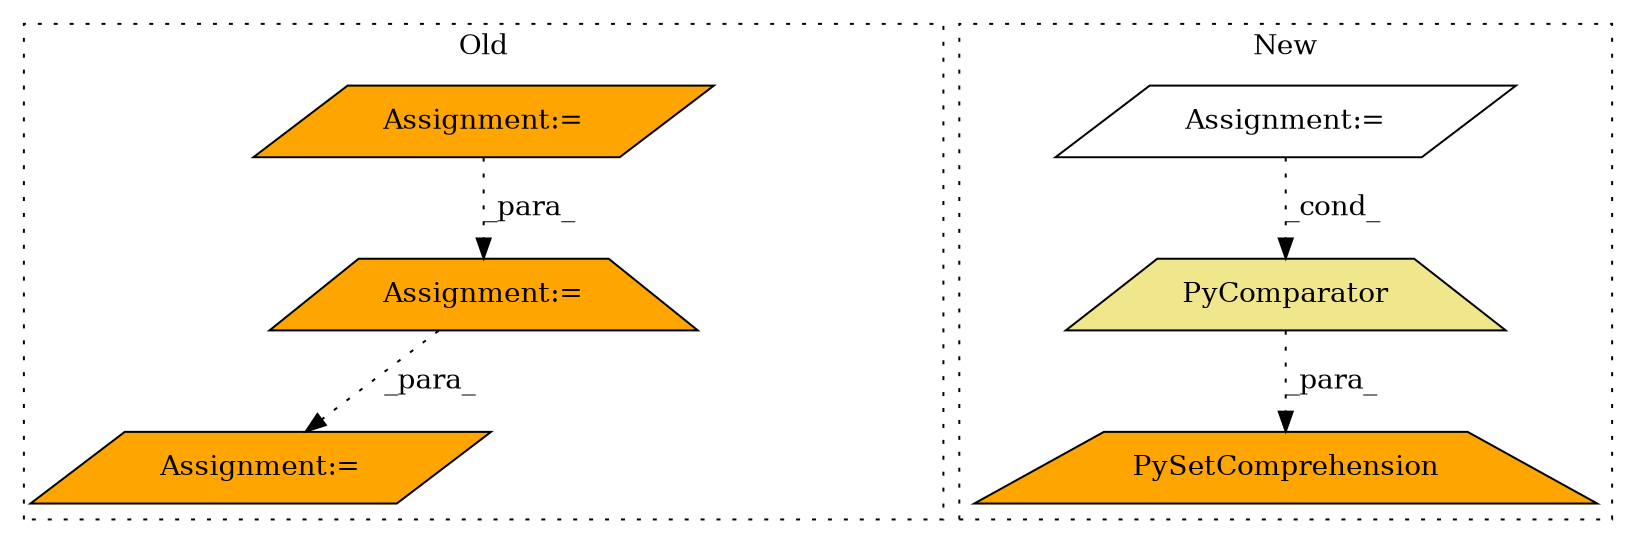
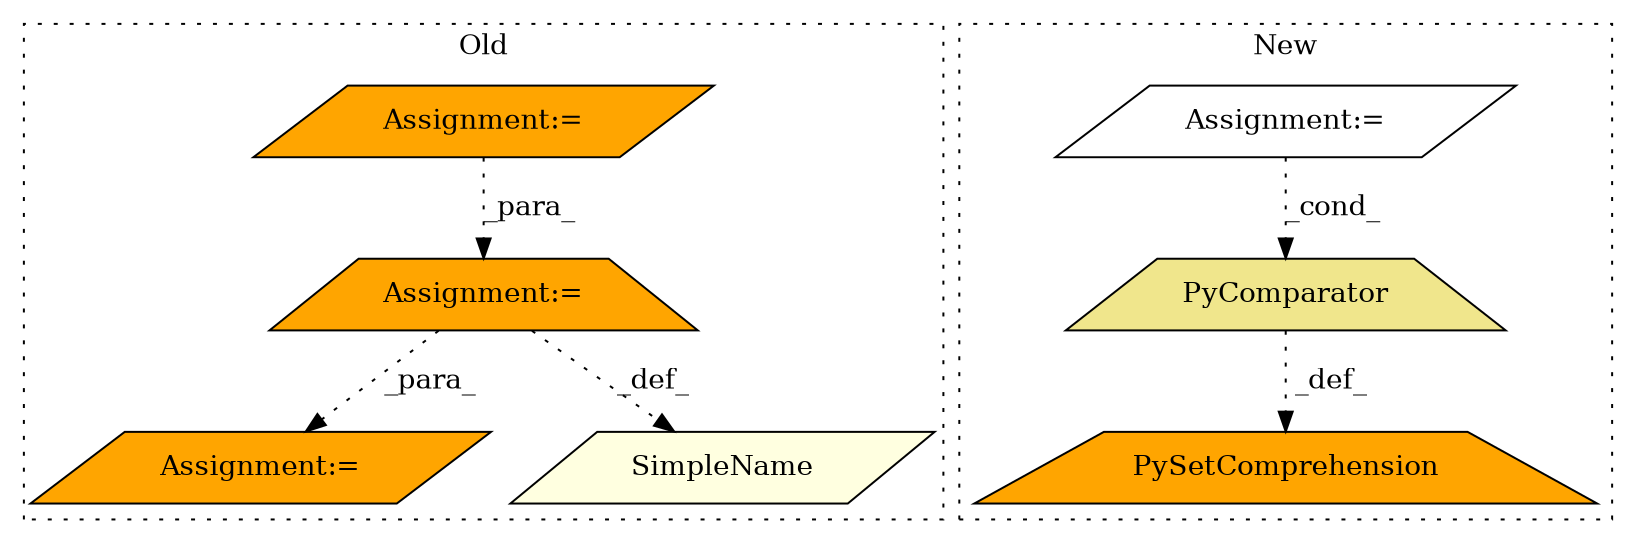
edge "PyComparator" -> "PySetComprehension": label "_para_" -> "_def_"
node "SimpleName": added
